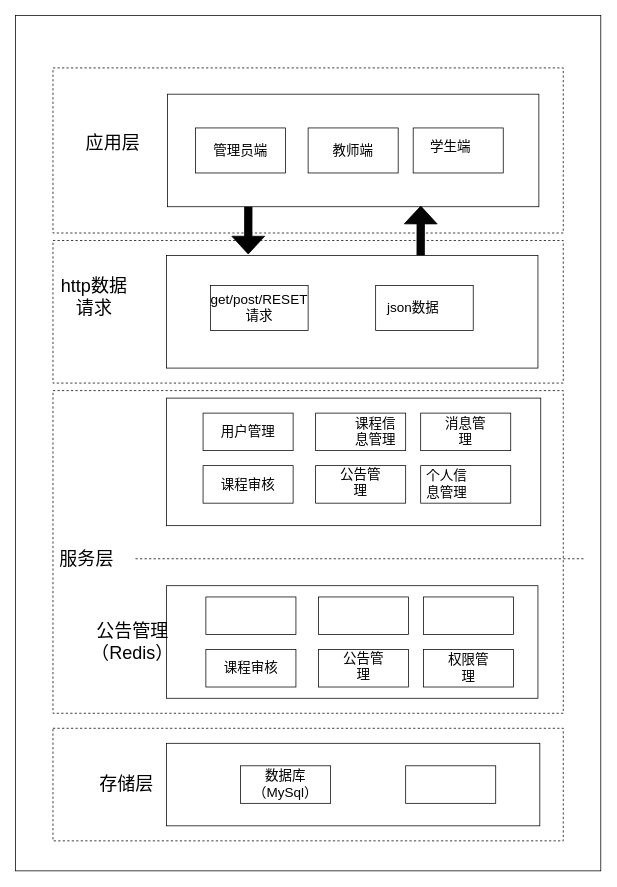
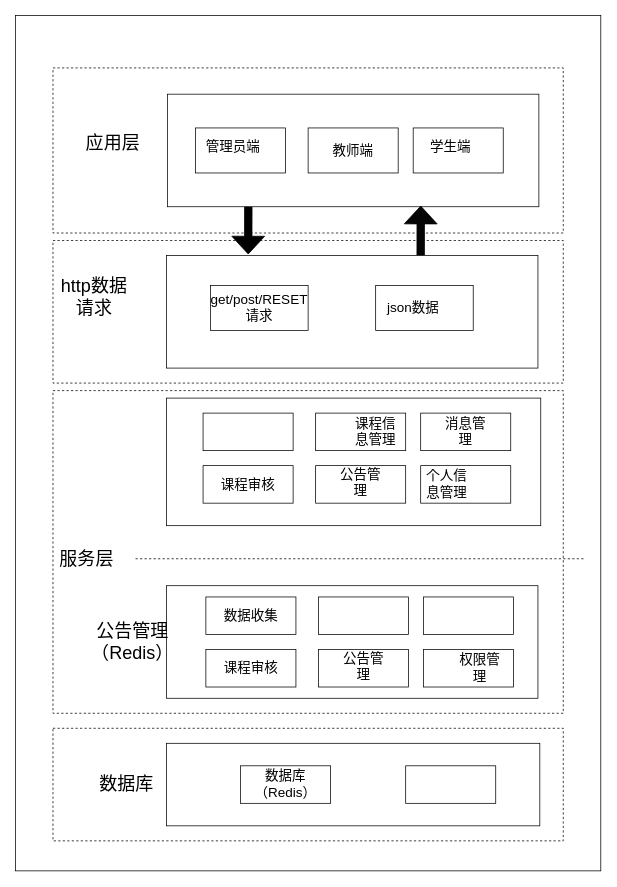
node "管理员端": moved (240, 150) -> (233, 147)
node "用户管理": removed
node "数据收集": added
node "权限管理": moved (468, 668) -> (479, 668)
node "存储层": label "存储层" -> "数据库"
node "数据库 （MySql）": label "数据库 （MySql）" -> "数据库 （Redis）"
